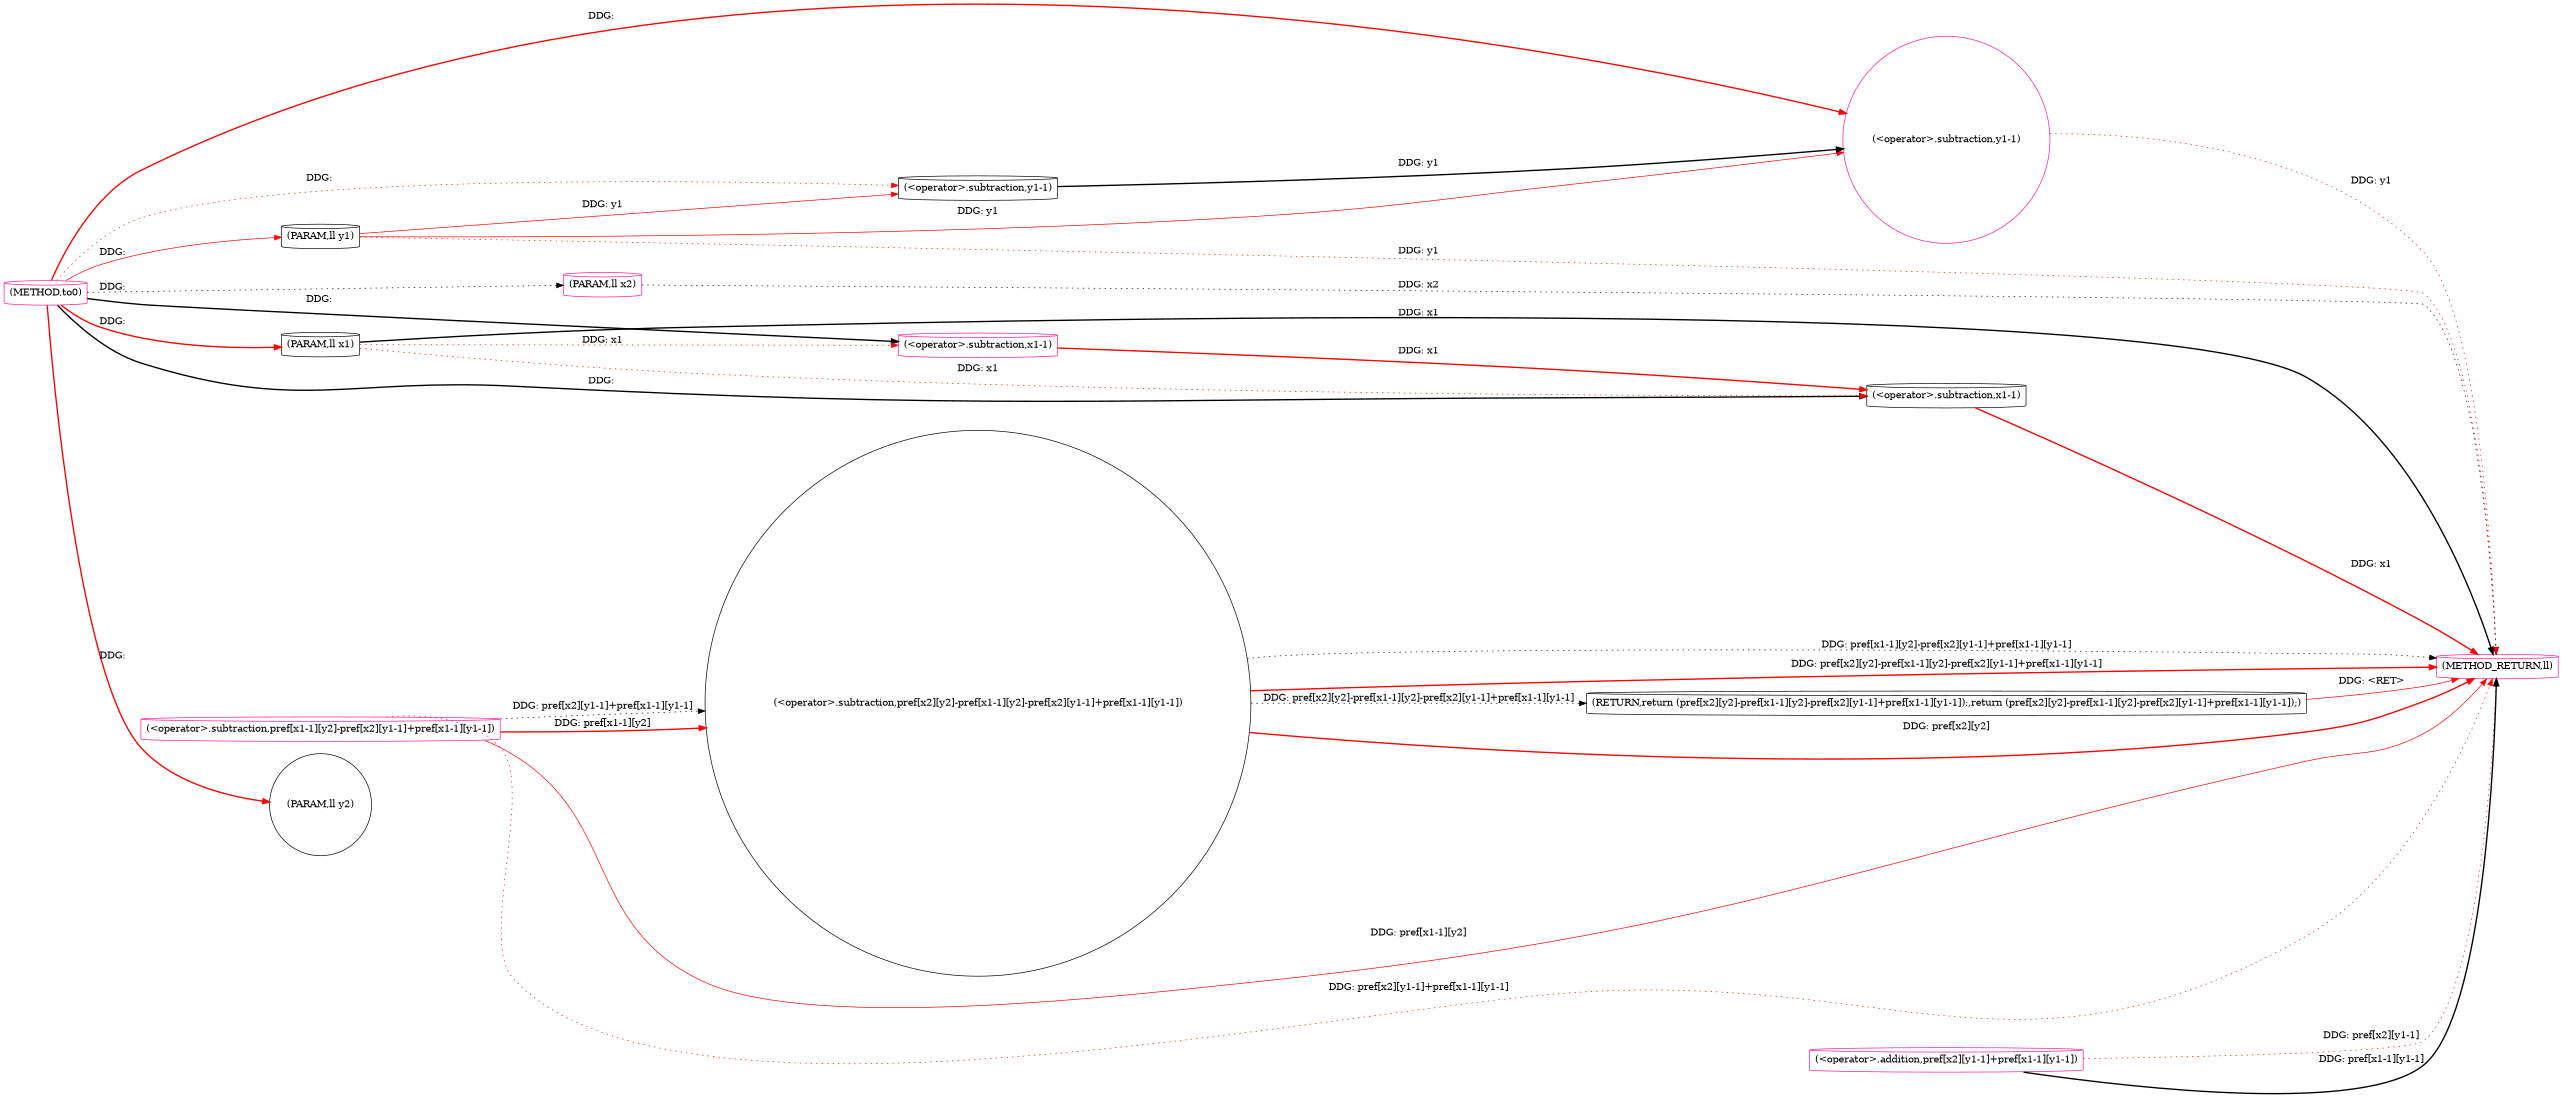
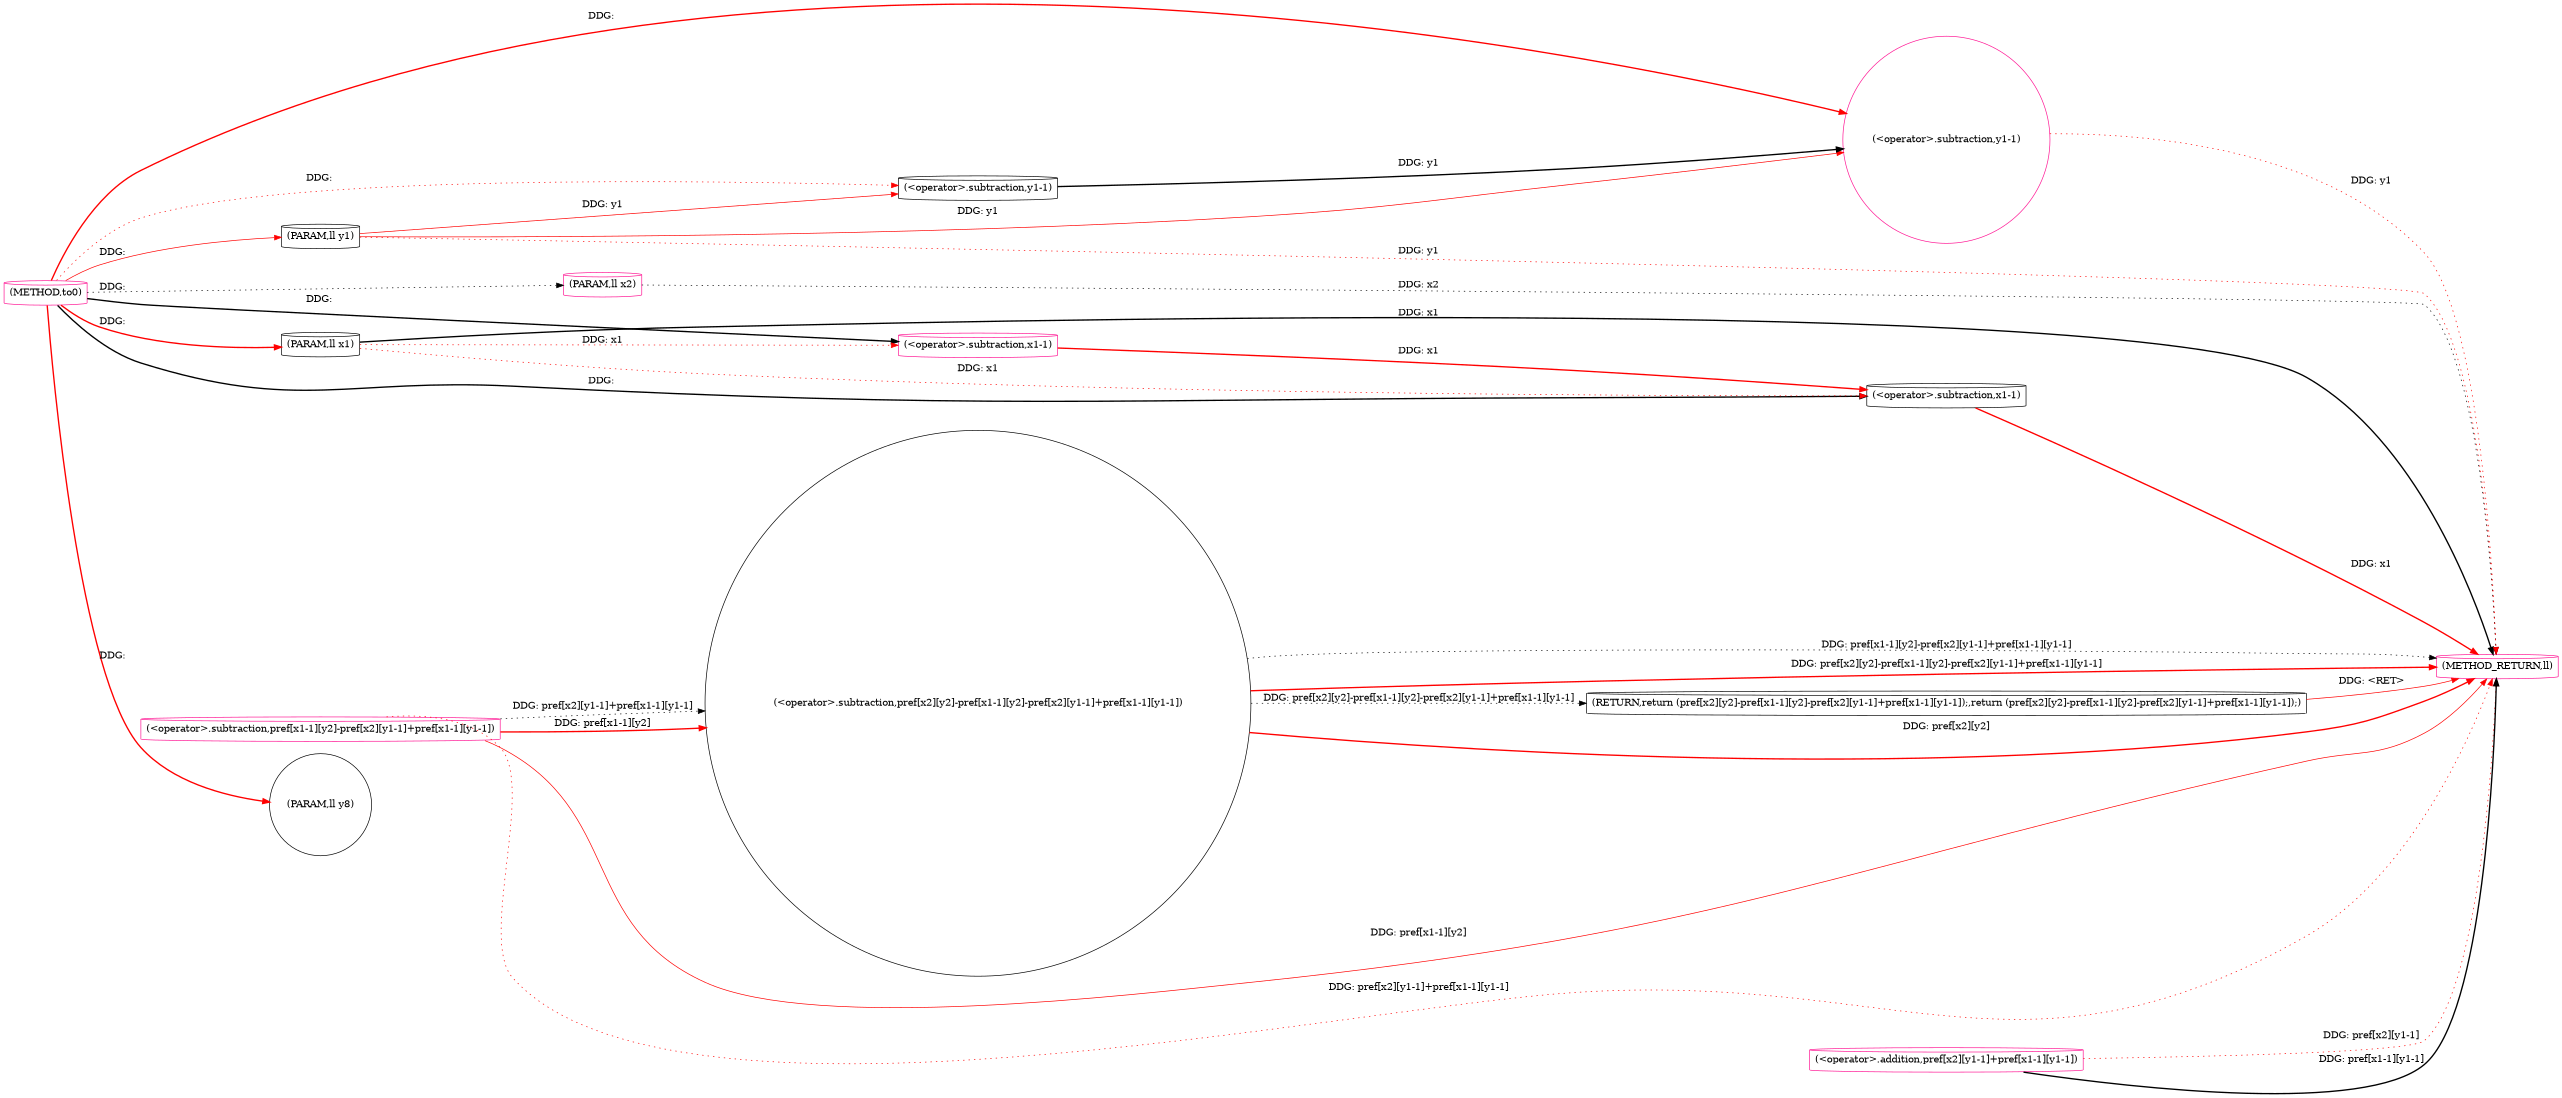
node "(PARAM,ll y2)": label "(PARAM,ll y2)" -> "(PARAM,ll y8)"
